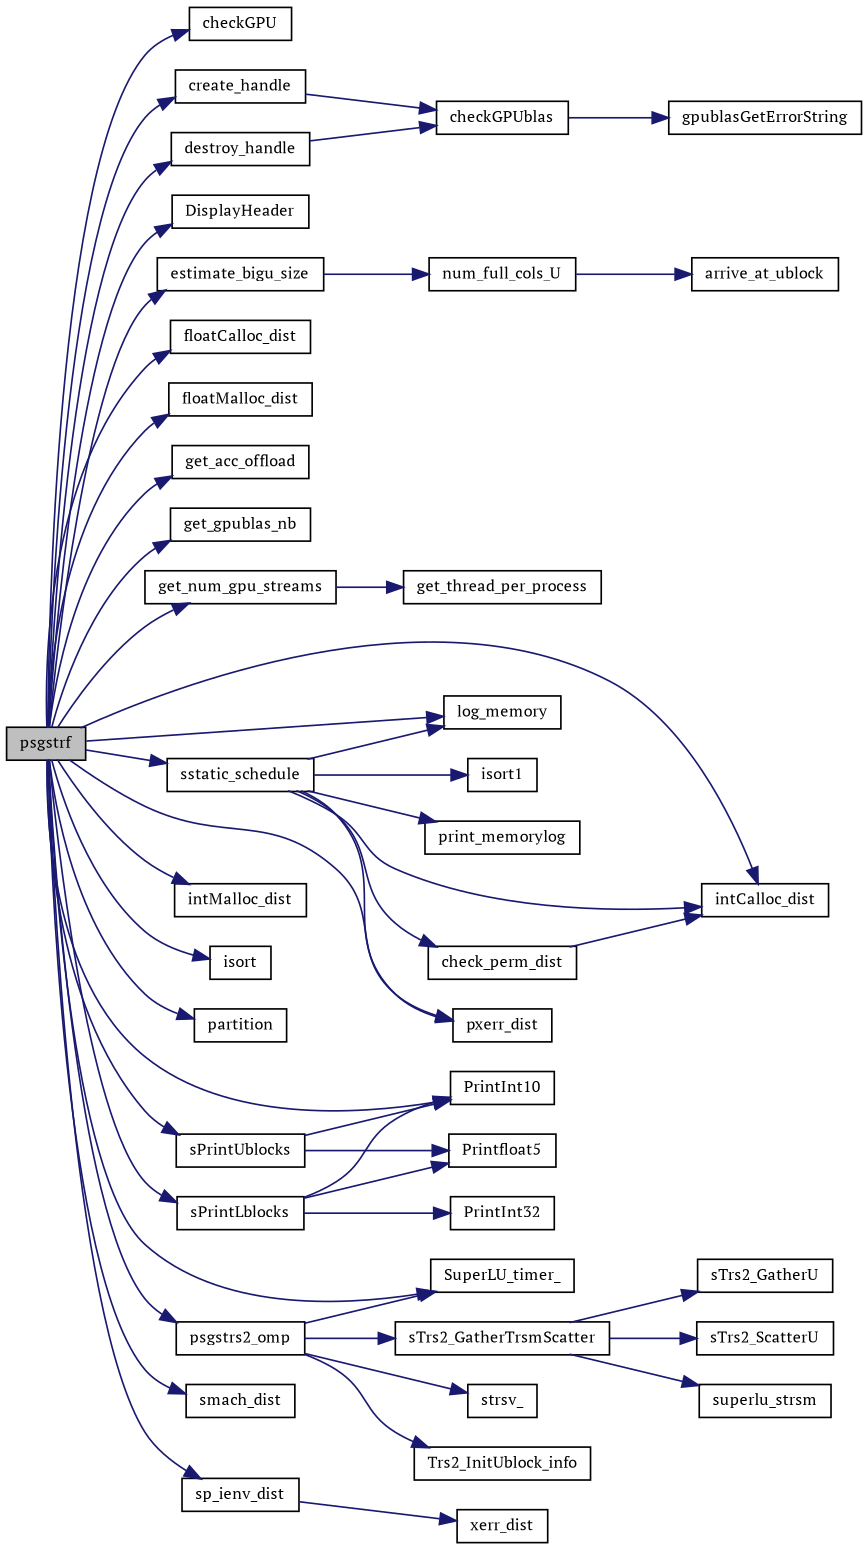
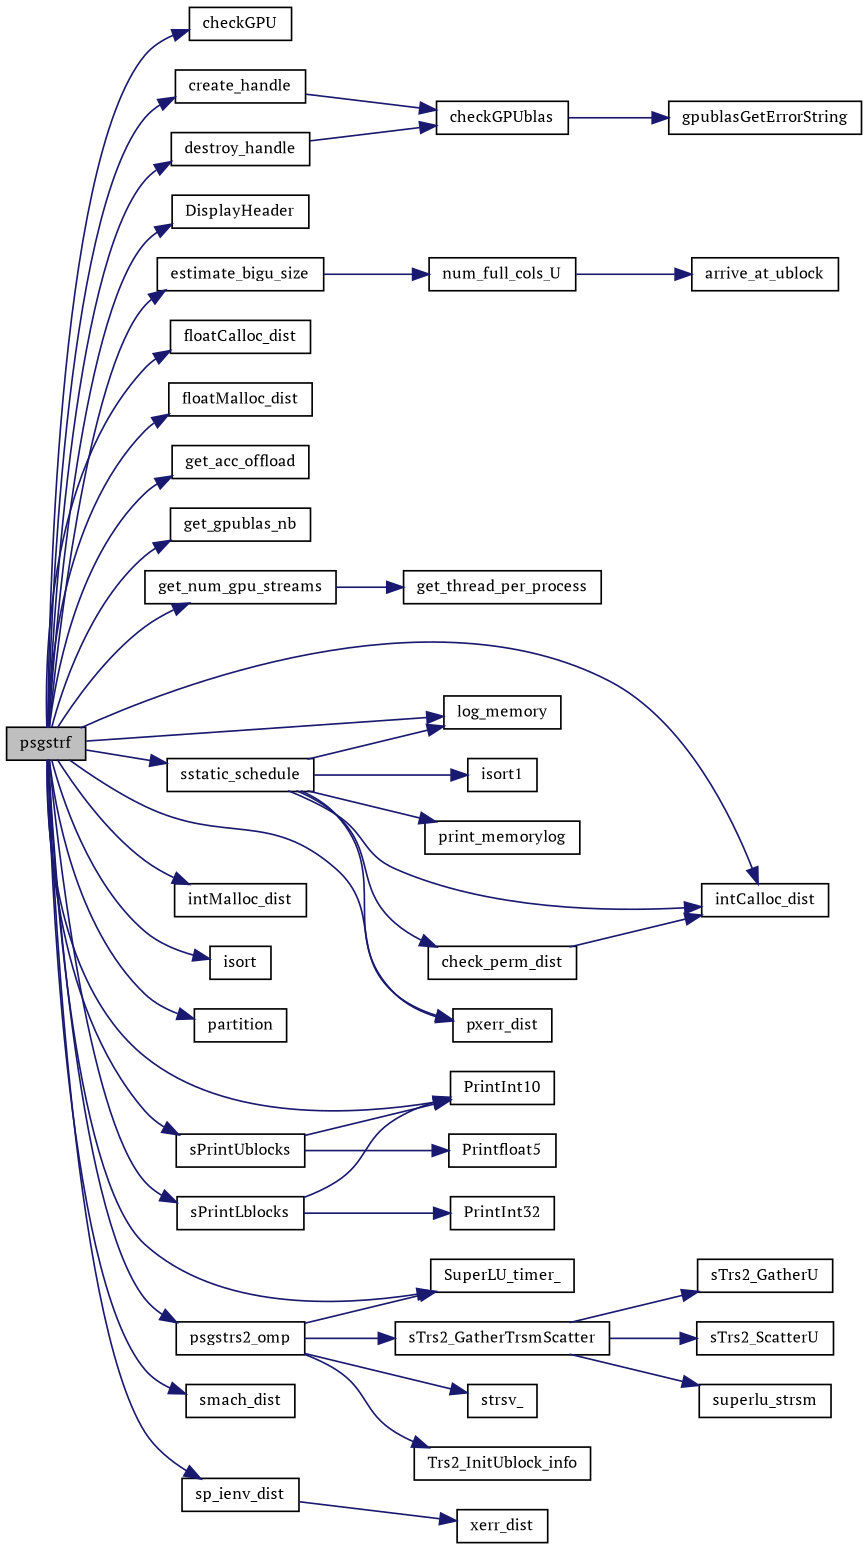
edge "sPrintLblocks" -> "Printfloat5": removed
